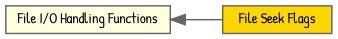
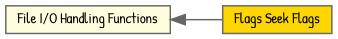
node "File Seek Flags": label "File Seek Flags" -> "Flags Seek Flags"
